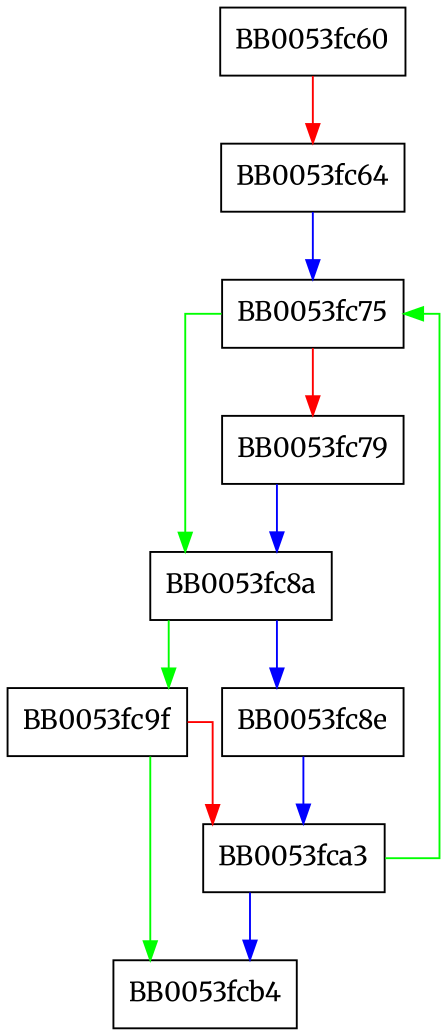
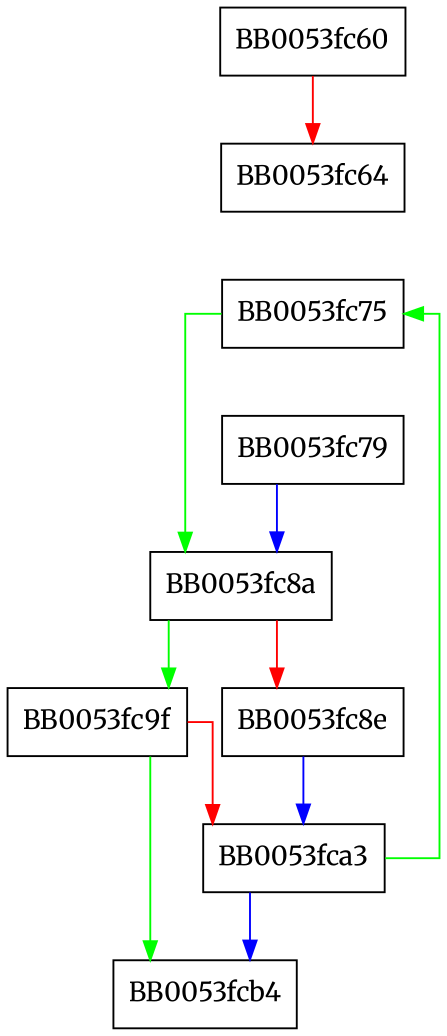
edge "BB0053fc64" -> "BB0053fc75": removed
edge "BB0053fc75" -> "BB0053fc79": removed
edge "BB0053fc8a" -> "BB0053fc8e": color blue -> red
